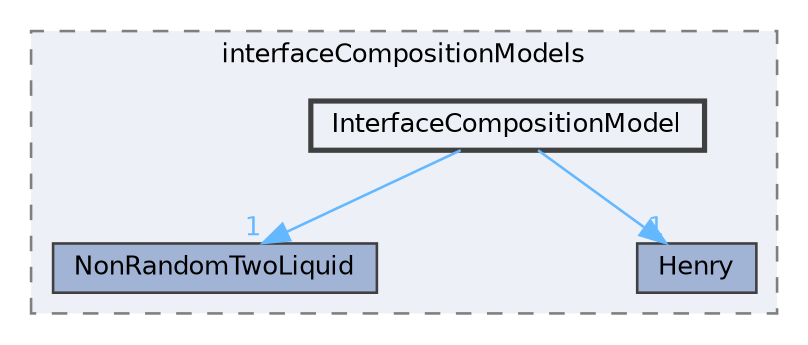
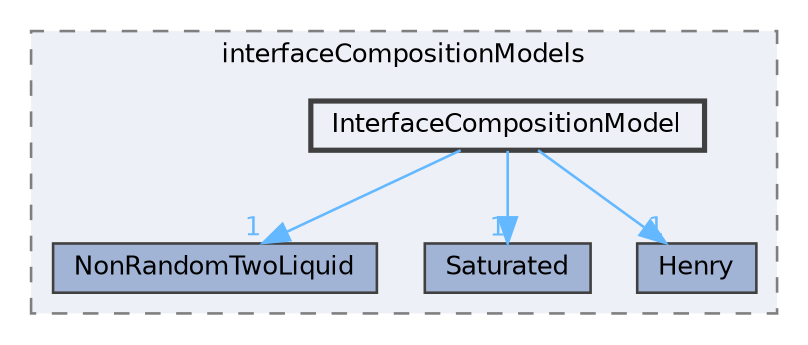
node "Saturated": added
